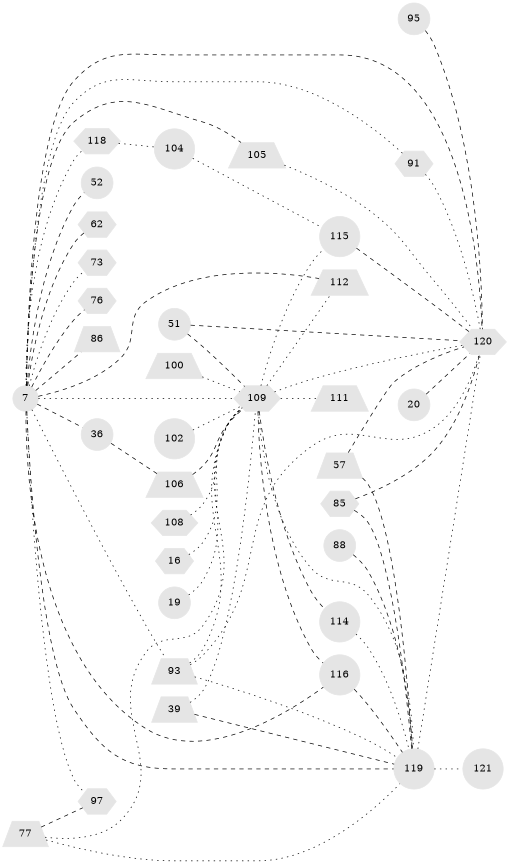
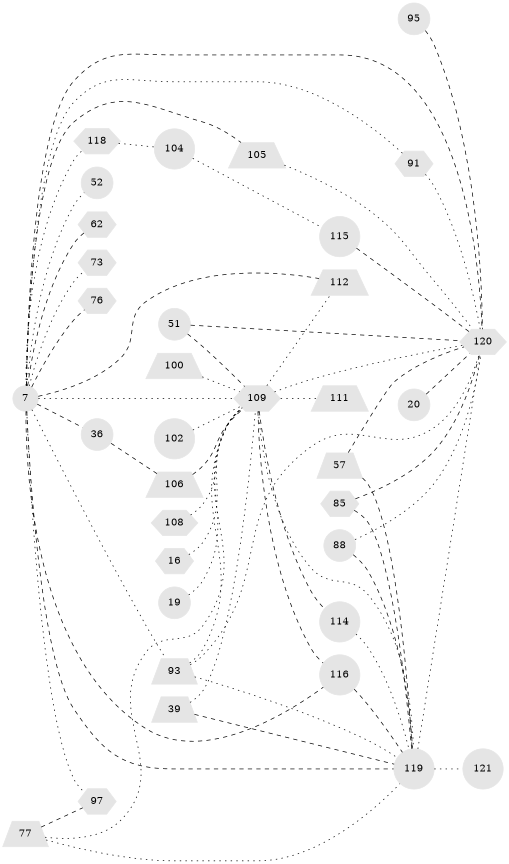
edge "52" -- "7": style dashed -> dotted
edge "115" -- "109": removed
node "86": removed
edge "120" -- "88": added
